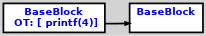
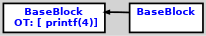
edge "BaseBlock OT: [ printf(4)]" -> "BaseBlock": reversed
